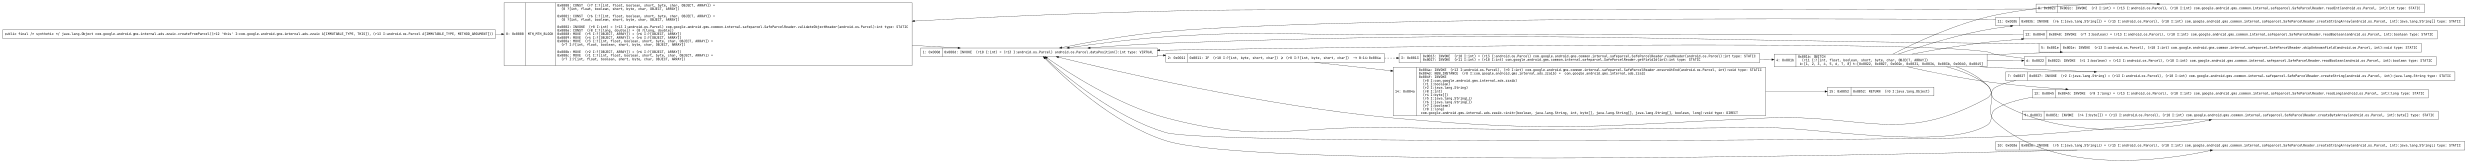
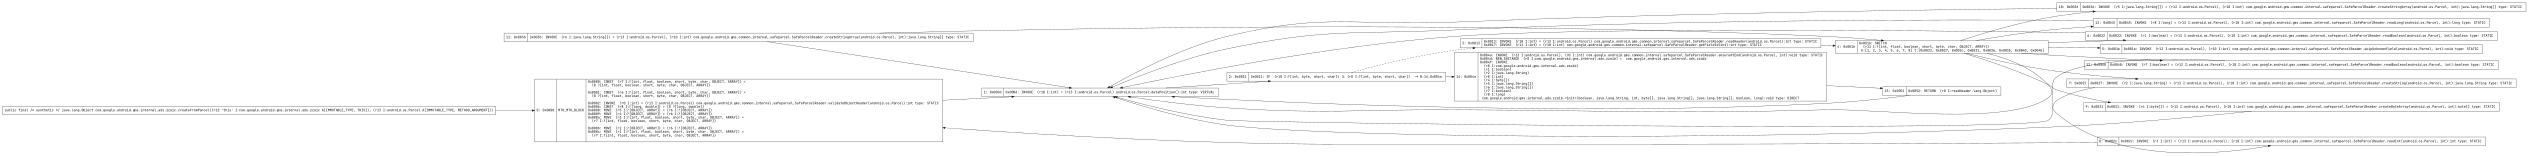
edge "5: 0x001e" -> "1: 0x000d": now "15: 0x0052" -> "1: 0x000d"
edge "4: 0x001b" -> "11: 0x003b": reversed
node "15: 0x0052": text "0x0052: RETURN  (r0 I:java.lang.Object)" -> "0x0052: RETURN  (r0 I:readHeader.lang.Object)"
